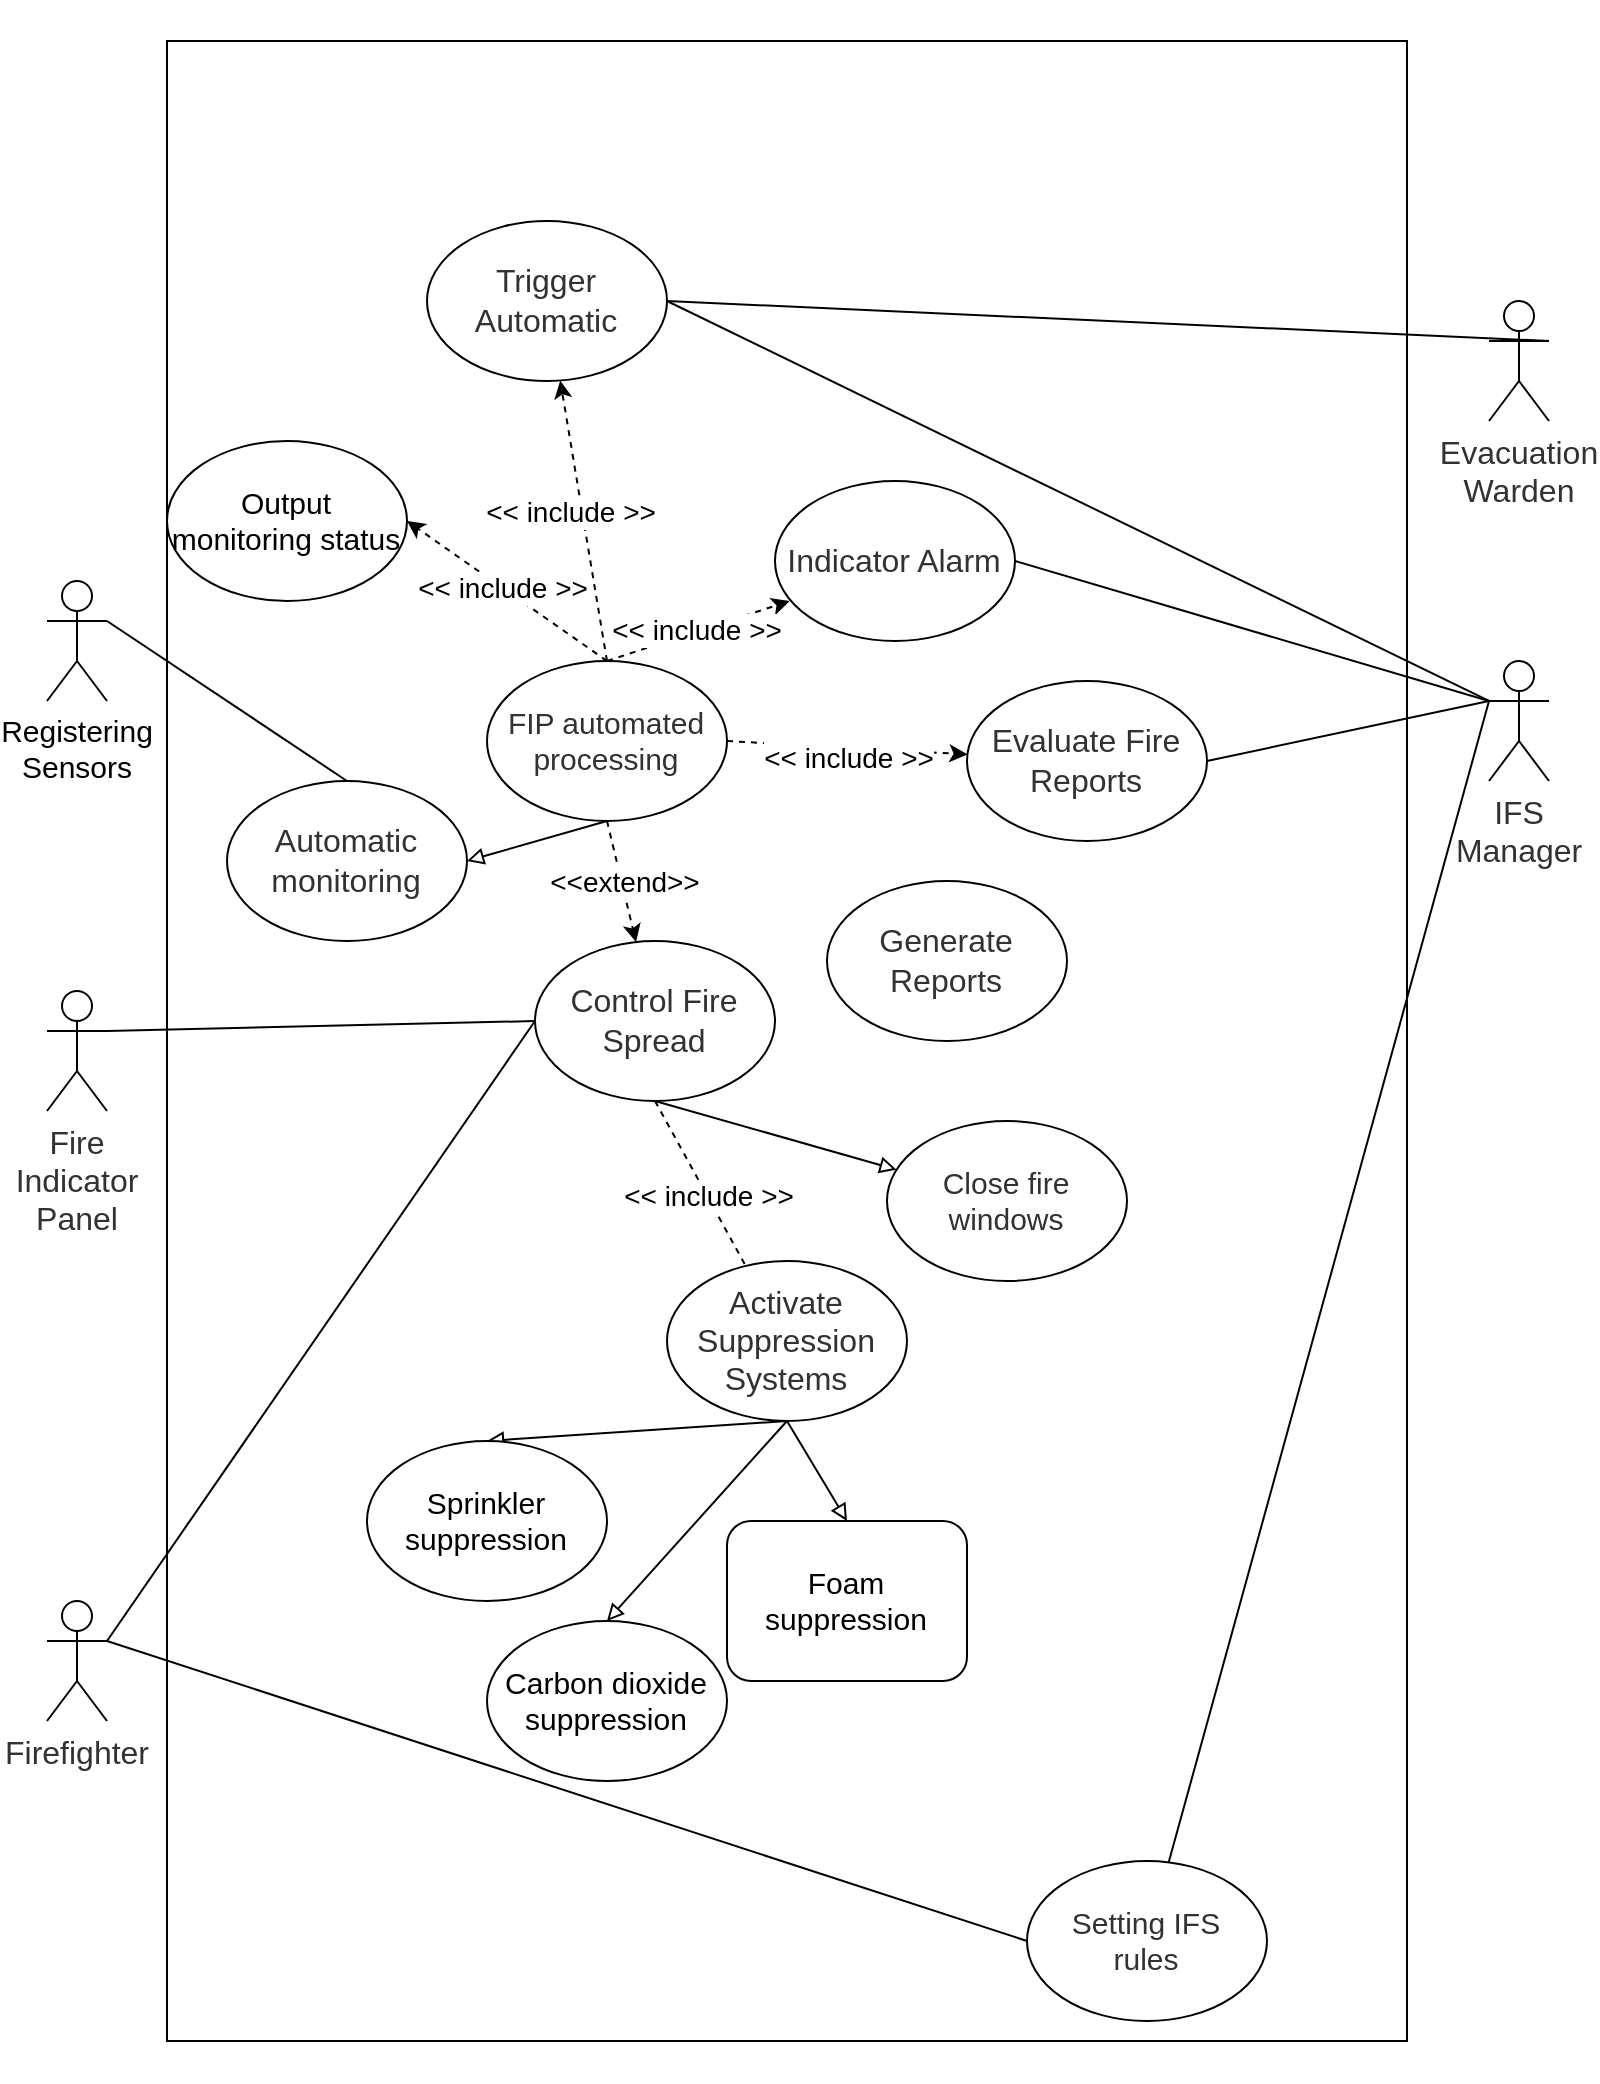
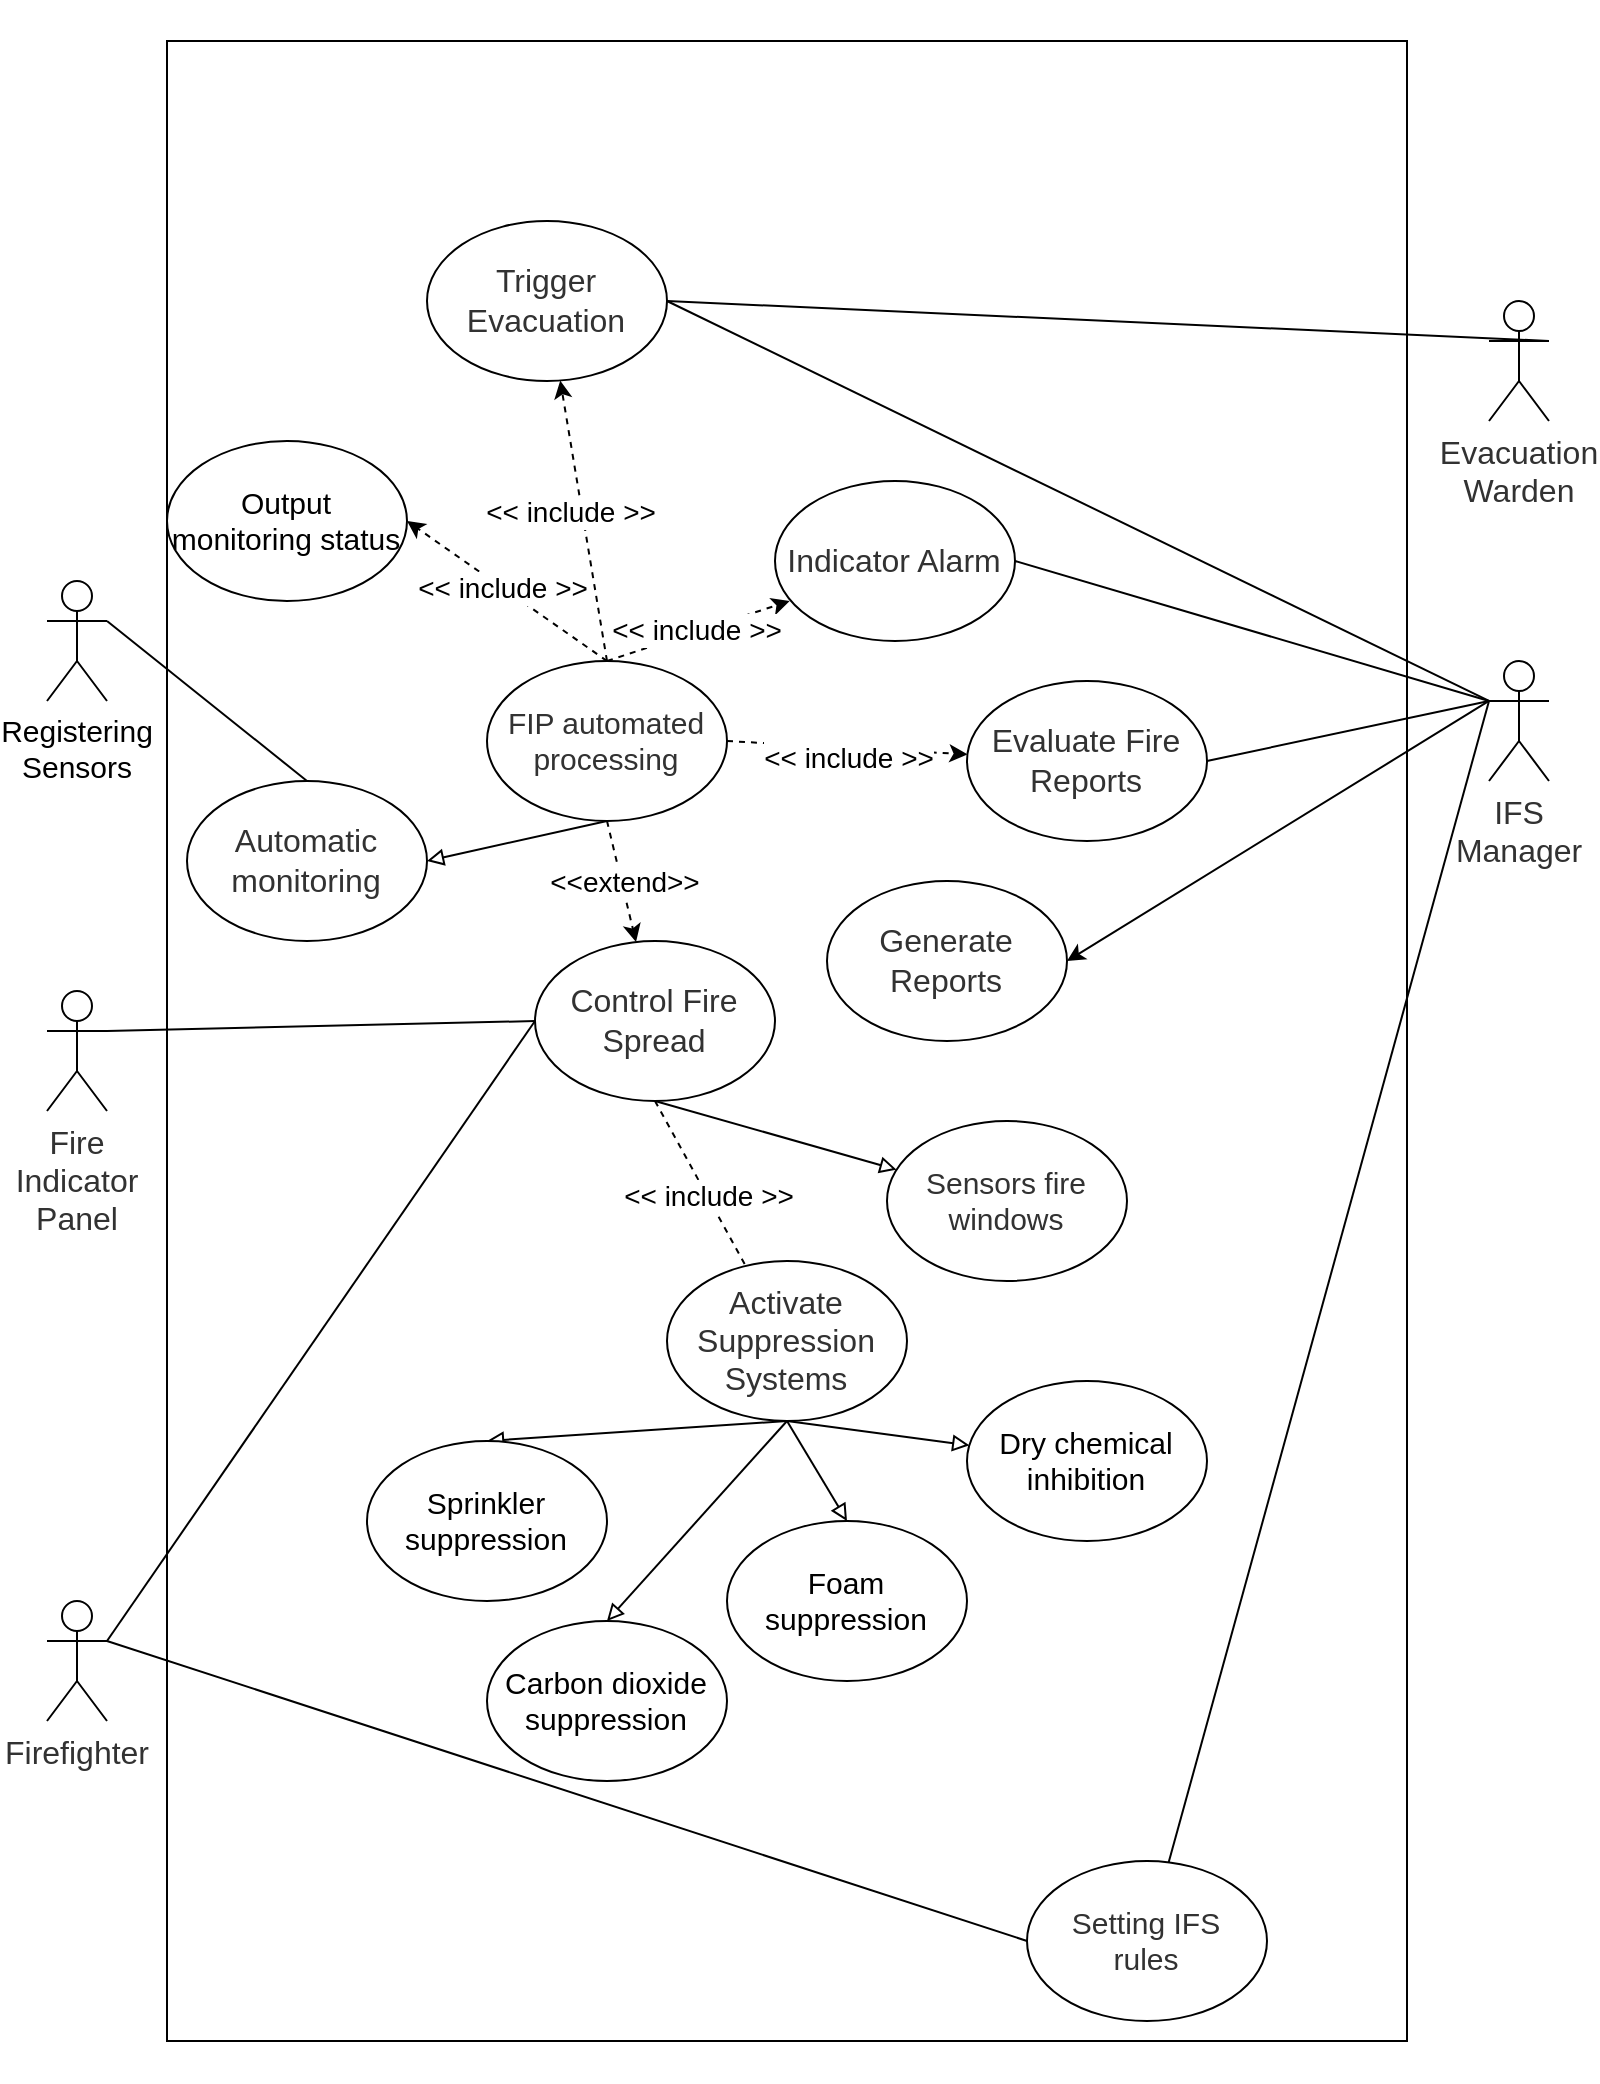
node "Trigger Automatic": label "Trigger Automatic" -> "Trigger Evacuation"
edge "IFS Manager" -> "Generate Reports": added
node "Automatic monitoring": moved (347, 861) -> (307, 861)
node "Close fire windows": label "Close fire windows" -> "Sensors fire windows"
edge "Activate Suppression Systems" -> "Dry chemical inhibition": added
node "Dry chemical inhibition": added
node "Foam suppression": shape rounded rectangle -> ellipse
